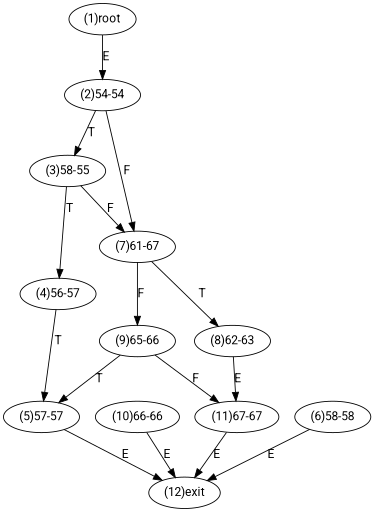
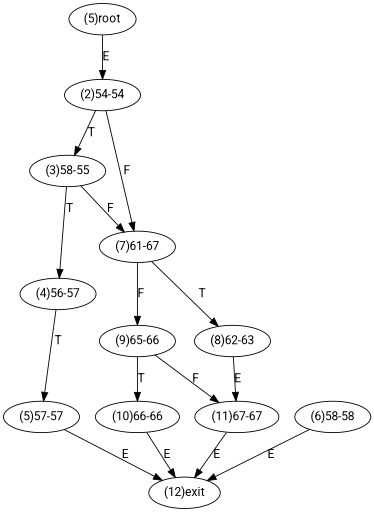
node "(1)root": label "(1)root" -> "(5)root"
edge "(9)65-66" -> "(5)57-57": now "(9)65-66" -> "(10)66-66"
